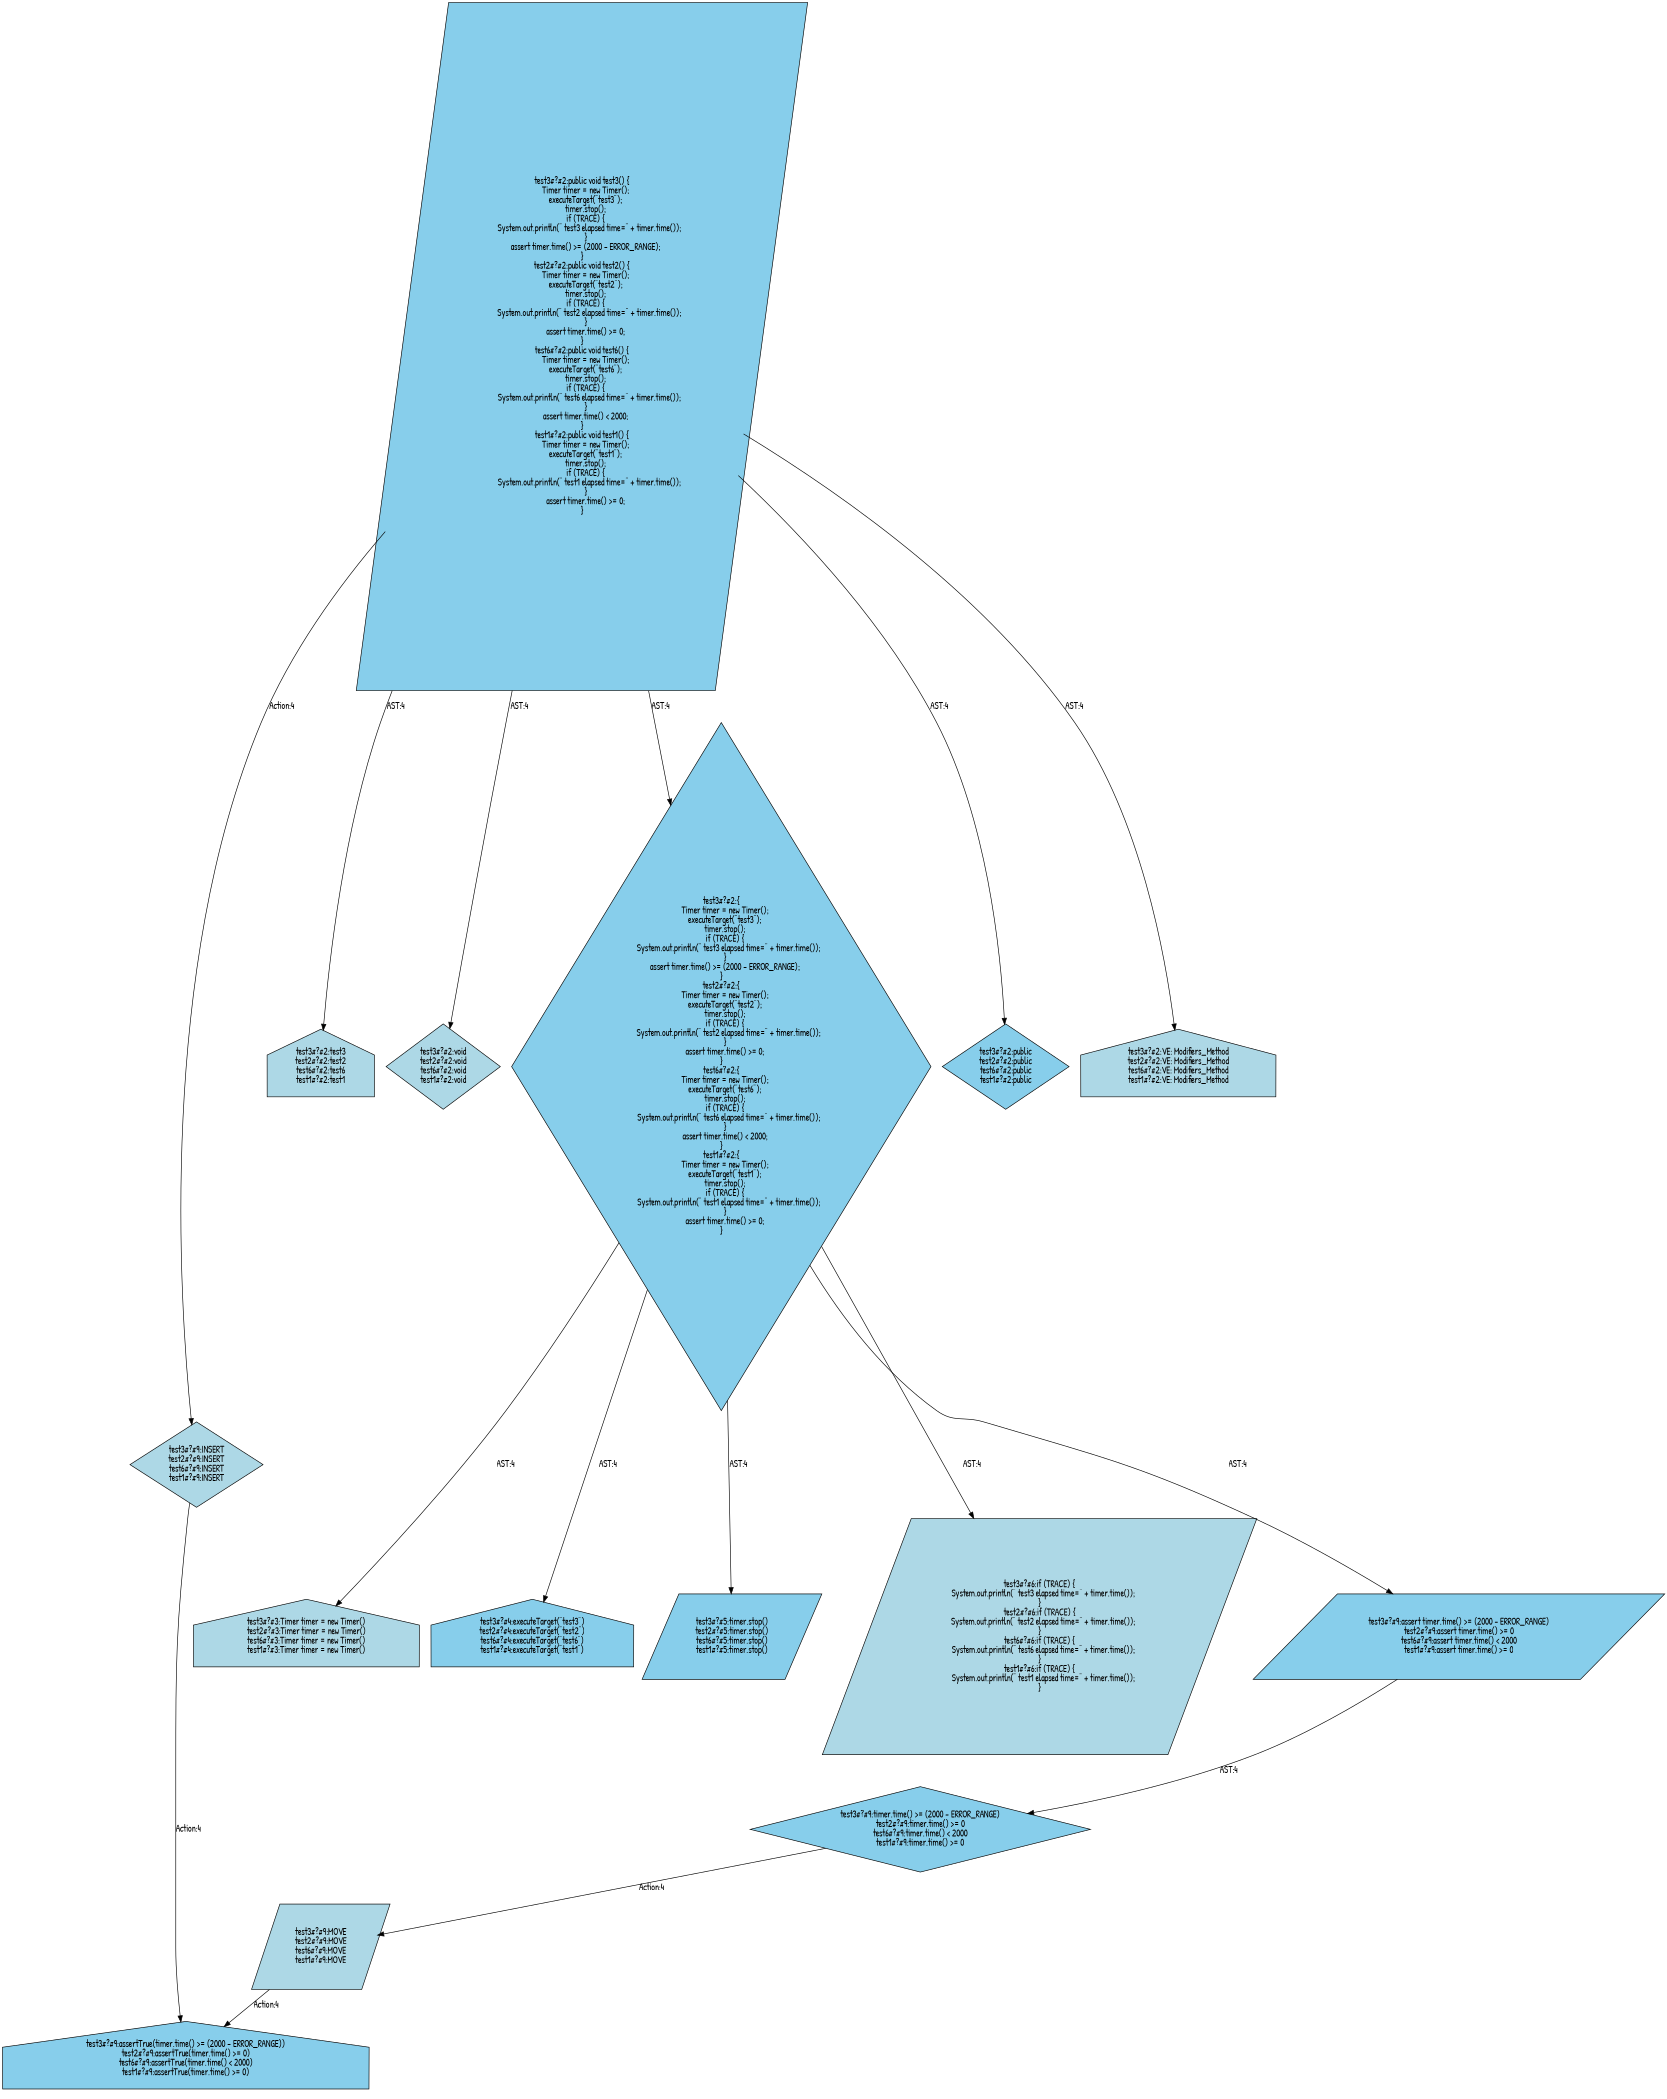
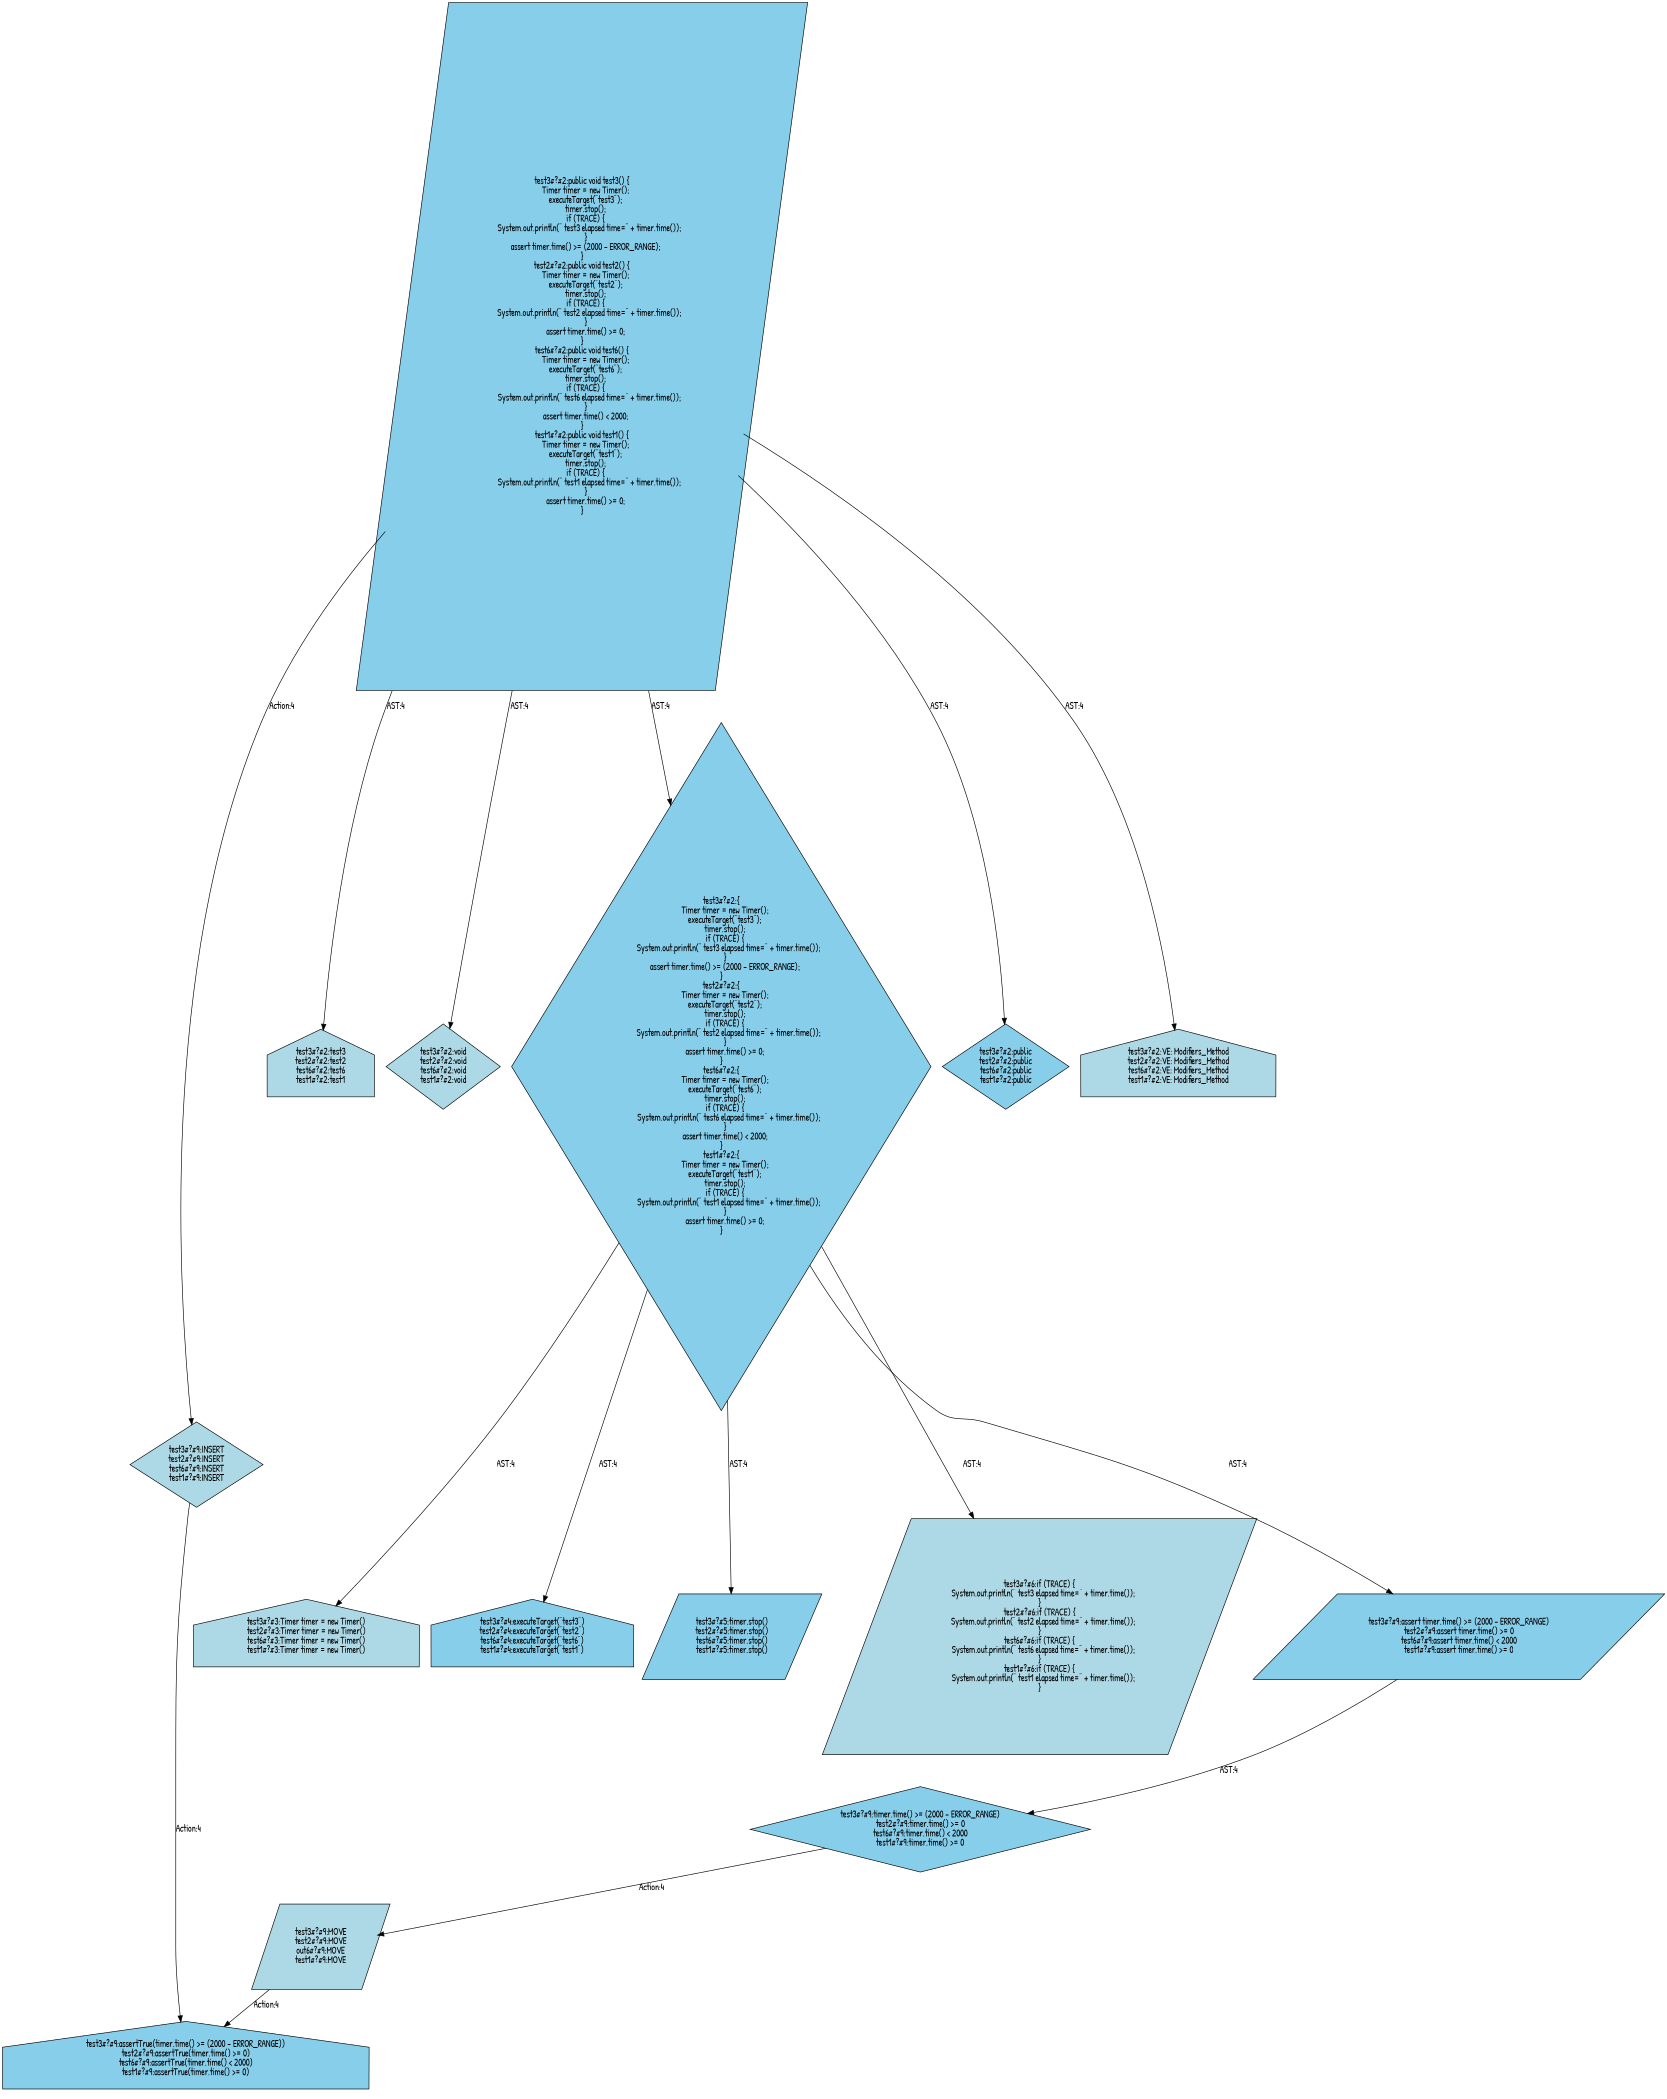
node "test3#?#9:MOVE test2#?#9:MOVE test6#?#9:MOVE test1#?#9:MOVE": label "test3#?#9:MOVE test2#?#9:MOVE test6#?#9:MOVE test1#?#9:MOVE" -> "test3#?#9:MOVE test2#?#9:MOVE out6#?#9:MOVE test1#?#9:MOVE"
